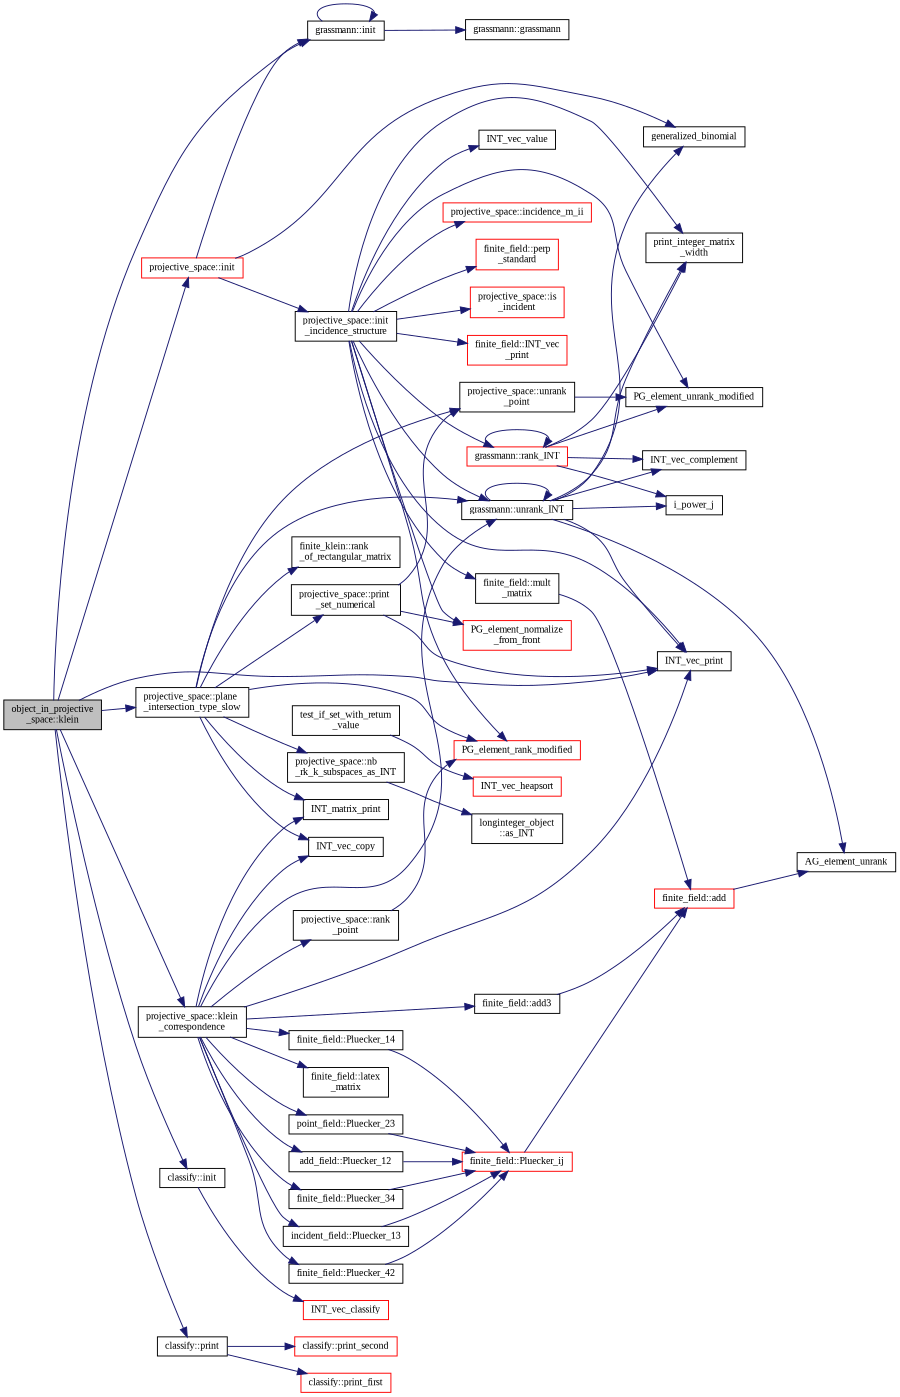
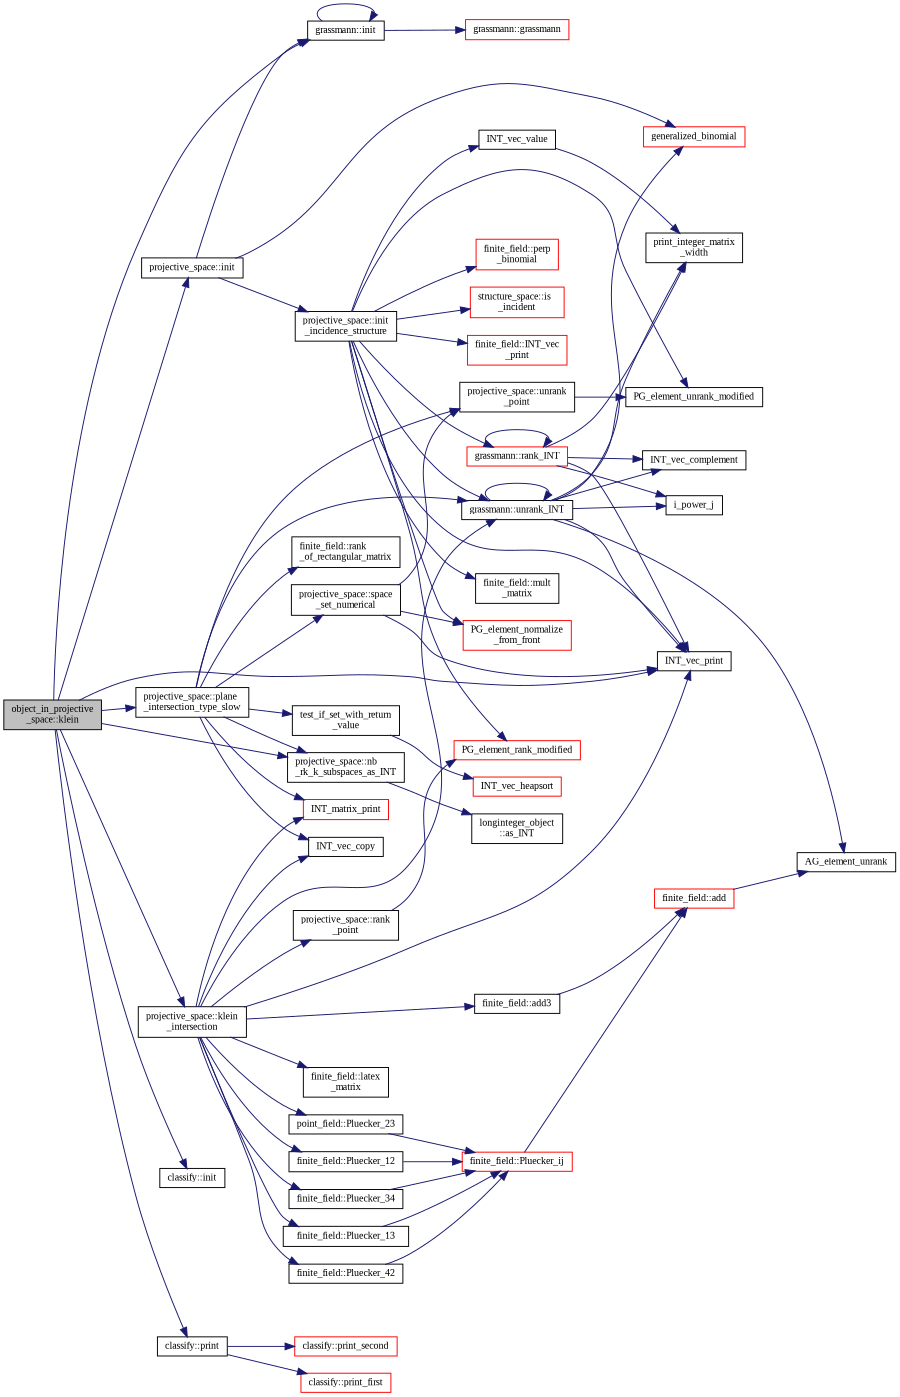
node "grassmann::grassmann": color black -> red
edge "projective_space::init _incidence_structure" -> "print_integer_matrix _width": now "INT_vec_value" -> "print_integer_matrix _width"
node "generalized_binomial": color black -> red
node "projective_space::incidence_m_ii": removed
node "finite_field::perp _standard": label "finite_field::perp _standard" -> "finite_field::perp _binomial"
node "projective_space::init": color red -> black
node "projective_space::is _incident": label "projective_space::is _incident" -> "structure_space::is _incident"
edge "grassmann::rank_INT" -> "PG_element_unrank_modified": now "grassmann::rank_INT" -> "INT_vec_print"
node "finite_klein::rank _of_rectangular_matrix": label "finite_klein::rank _of_rectangular_matrix" -> "finite_field::rank _of_rectangular_matrix"
node "projective_space::print _set_numerical": label "projective_space::print _set_numerical" -> "projective_space::space _set_numerical"
edge "projective_space::plane _intersection_type_slow" -> "PG_element_rank_modified": now "projective_space::plane _intersection_type_slow" -> "test_if_set_with_return _value"
edge "finite_field::mult _matrix" -> "finite_field::add": removed
edge "object_in_projective _space::klein" -> "projective_space::nb _rk_k_subspaces_as_INT": added
node "INT_matrix_print": color black -> red
node "projective_space::klein _correspondence": label "projective_space::klein _correspondence" -> "projective_space::klein _intersection"
node "finite_field::Pluecker_14": removed
node "add_field::Pluecker_12": label "add_field::Pluecker_12" -> "finite_field::Pluecker_12"
node "incident_field::Pluecker_13": label "incident_field::Pluecker_13" -> "finite_field::Pluecker_13"
node "INT_vec_classify": removed
